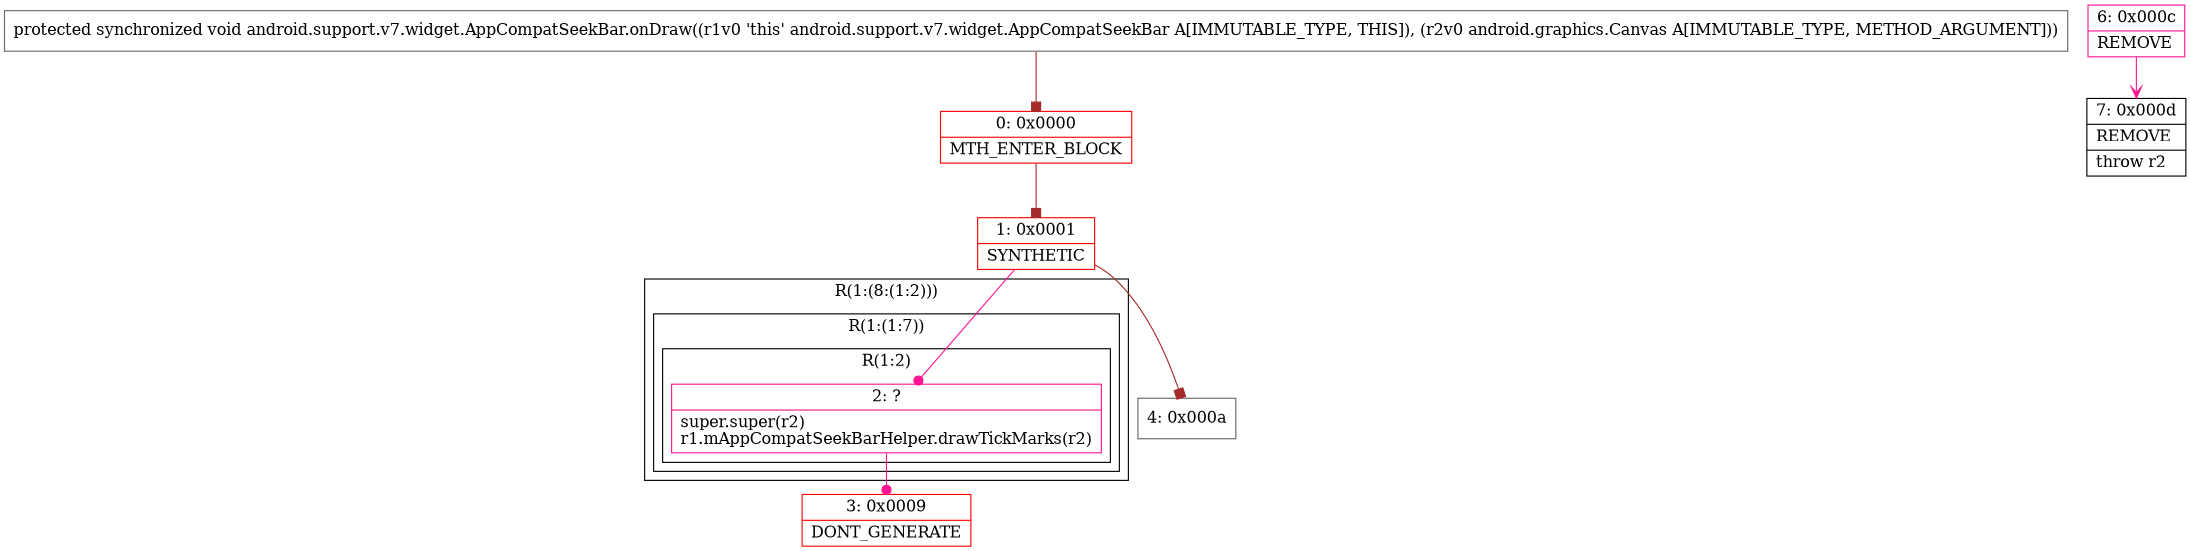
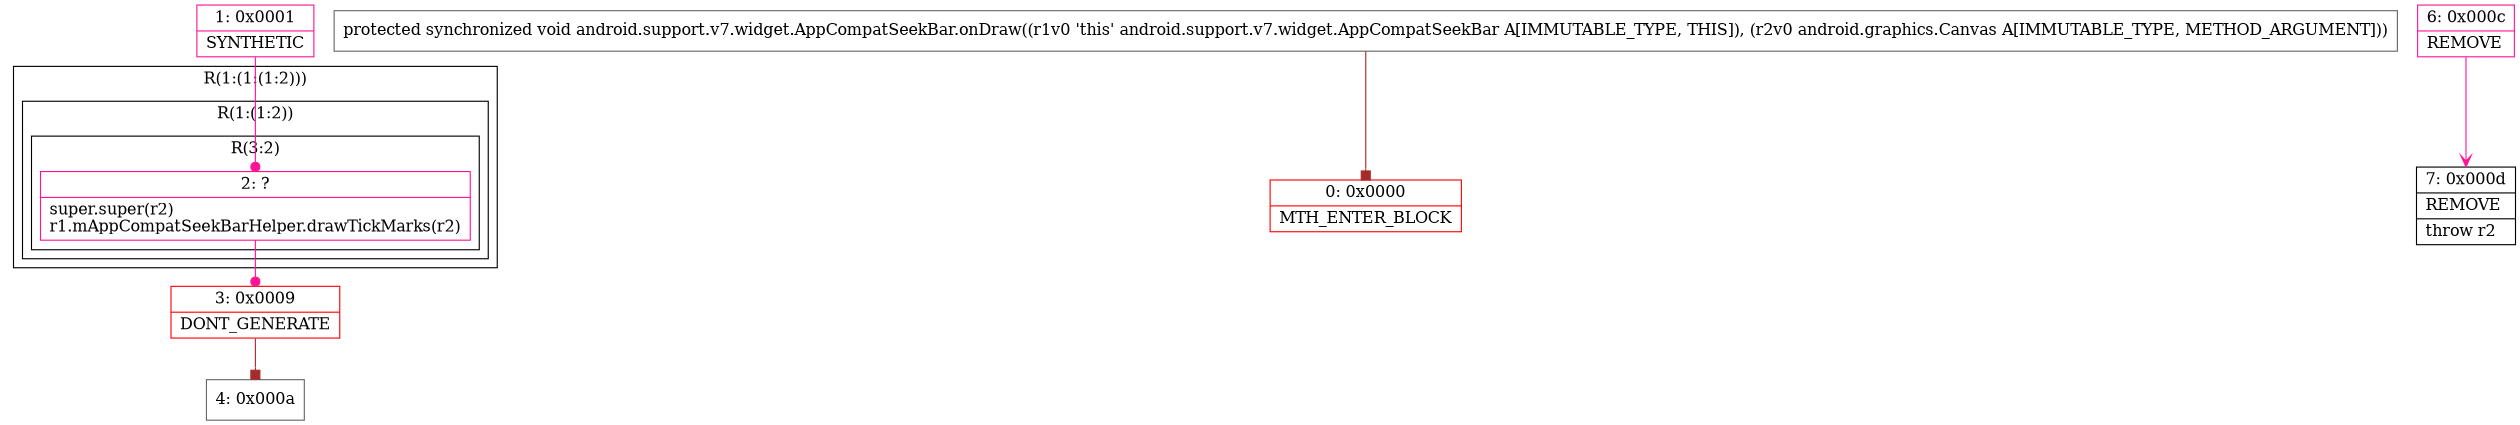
edge "0: 0x0000" -> "1: 0x0001": removed
node "1: 0x0001": color red -> deeppink
cluster "R(1:(8:(1:2)))": label "R(1:(8:(1:2)))" -> "R(1:(1:(1:2)))"
edge "1: 0x0001" -> "4: 0x000a": now "3: 0x0009" -> "4: 0x000a"
cluster "R(1:(1:7))": label "R(1:(1:7))" -> "R(1:(1:2))"
cluster "R(1:2)": label "R(1:2)" -> "R(3:2)"
